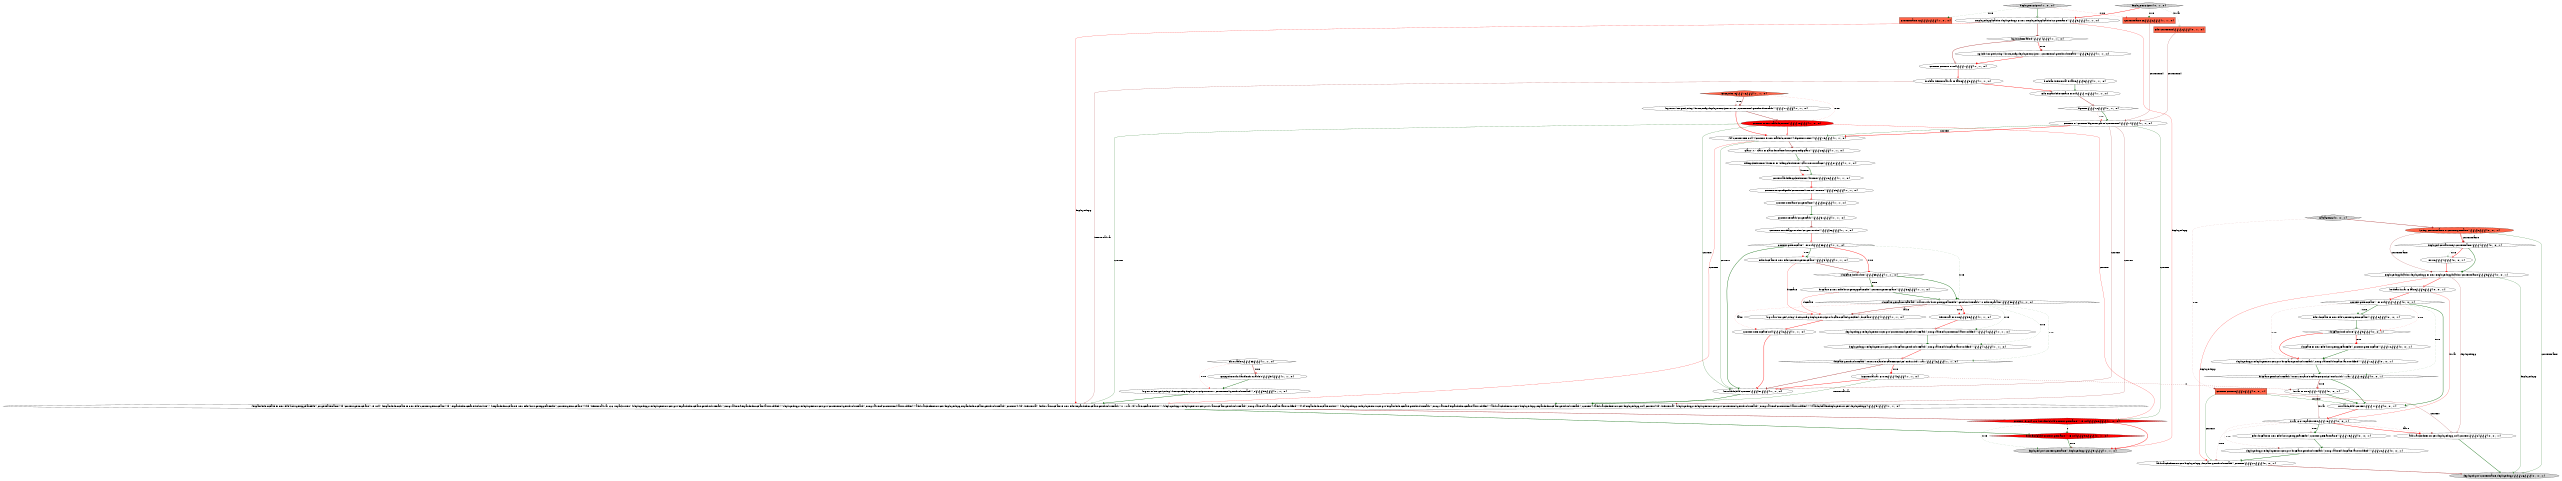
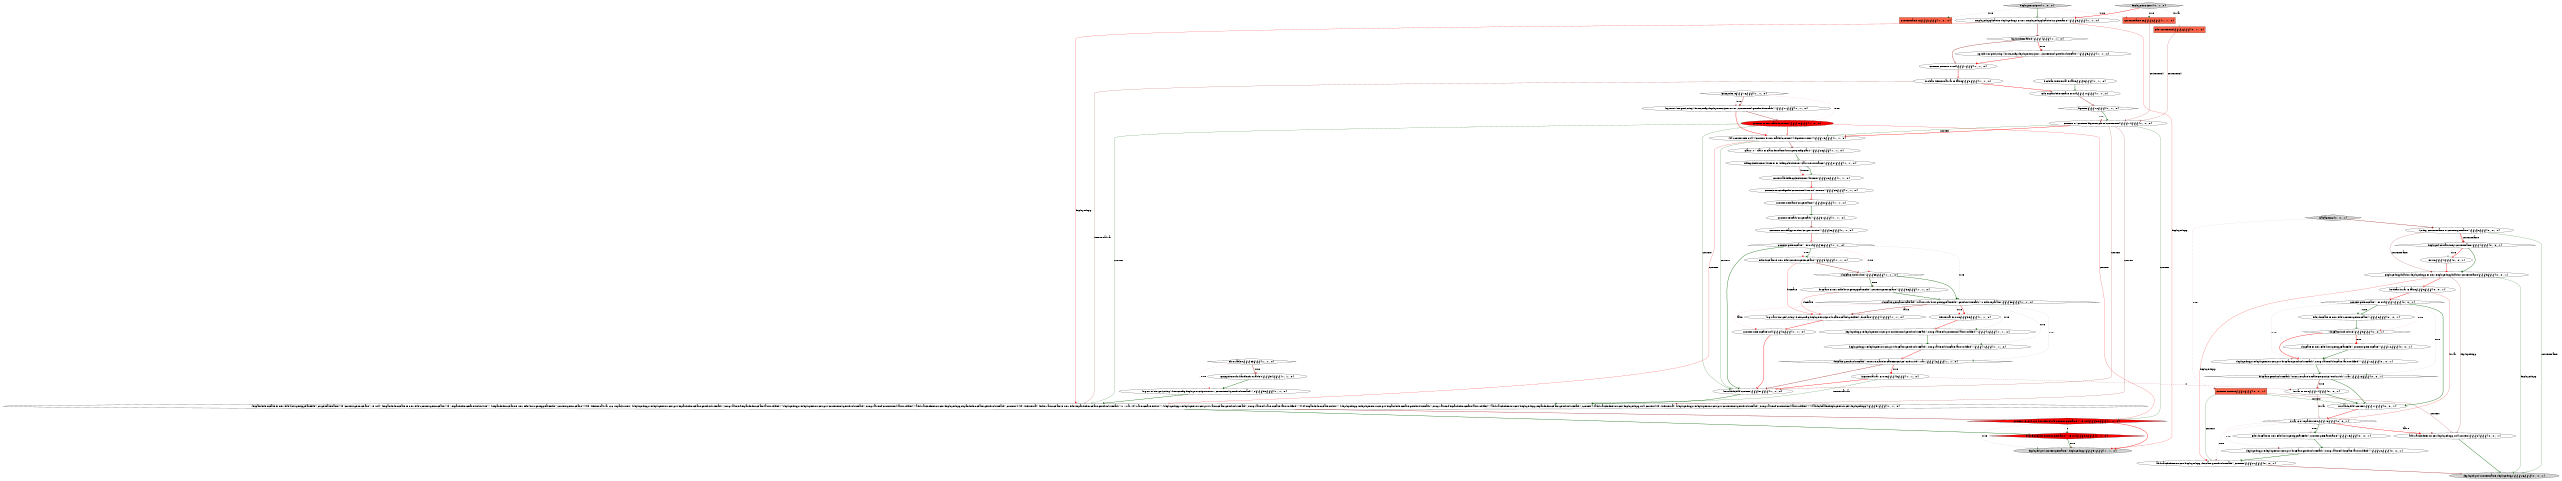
node "Exception e@@@16@@@['1', '1', '0']": fillcolor tomato -> white
node "String contextName = context.getName()@@@3@@@['0', '0', '1']": fillcolor tomato -> white
edge "context.getDocBase() != null@@@33@@@['1', '1', '0']" -> "!docBase.isAbsolute()@@@35@@@['1', '1', '0']": style bold -> dotted
